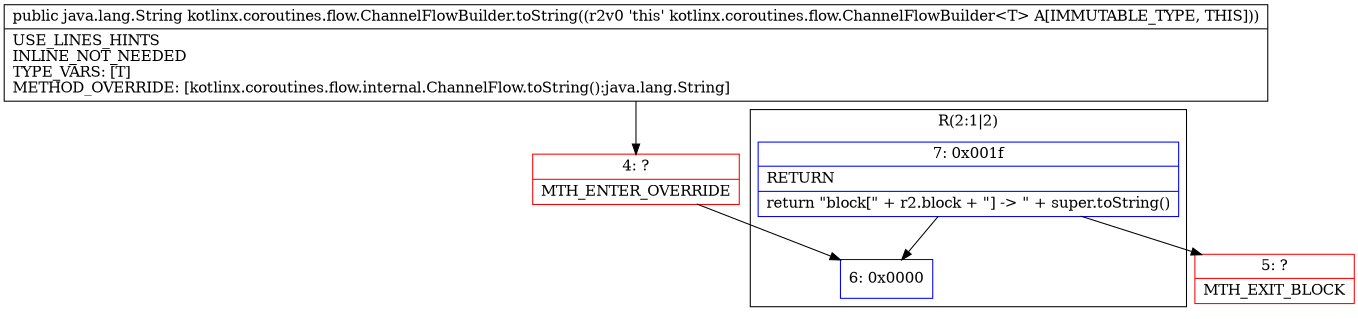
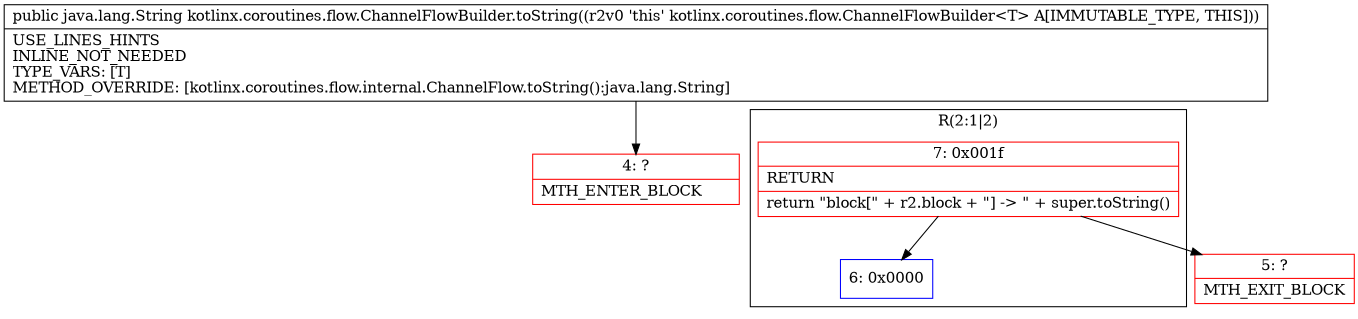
node "7: 0x001f": color blue -> red
node "4: ?": text "MTH_ENTER_OVERRIDE" -> "MTH_ENTER_BLOCK"
edge "4: ?" -> "6: 0x0000": removed
